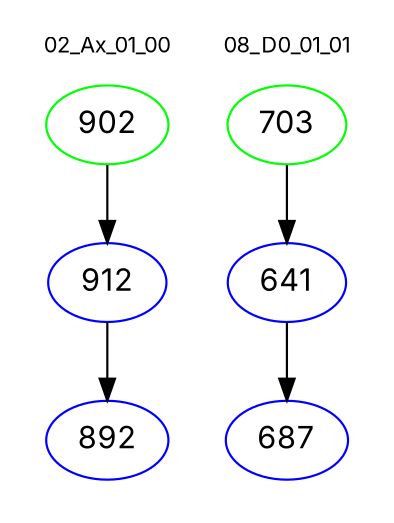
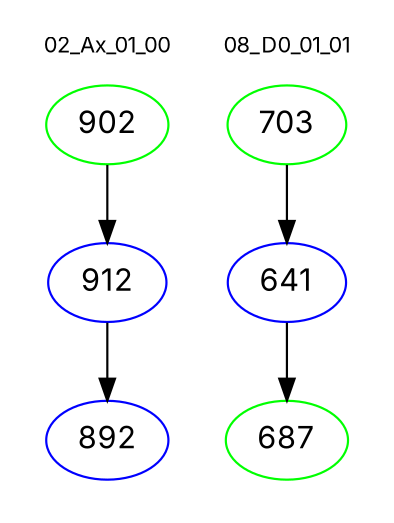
node "687": color blue -> green
